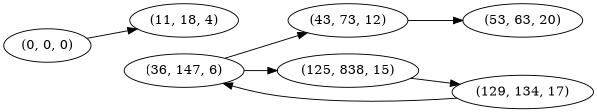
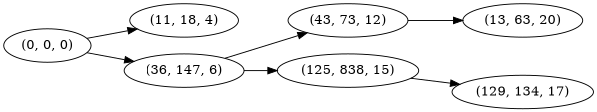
node "(53, 63, 20)": label "(53, 63, 20)" -> "(13, 63, 20)"
edge "(129, 134, 17)" -> "(36, 147, 6)": now "(0, 0, 0)" -> "(36, 147, 6)"
